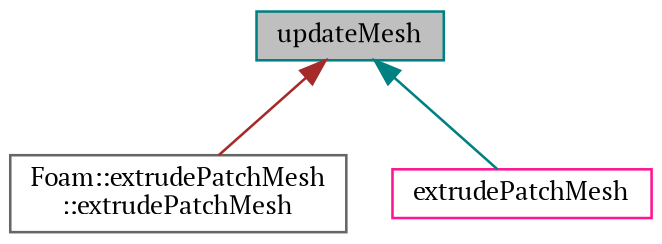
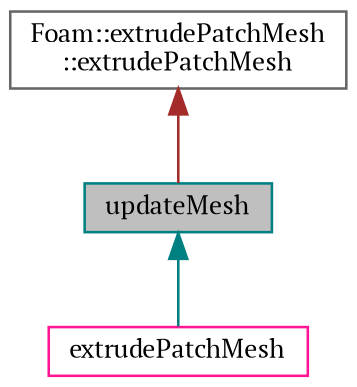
edge "Foam::extrudePatchMesh ::extrudePatchMesh" -> "updateMesh": reversed
